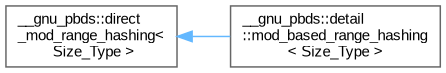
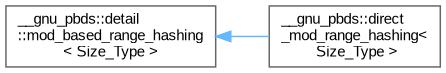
edge "__gnu_pbds::detail ::mod_based_range_hashing < Size_Type >" -> "__gnu_pbds::direct _mod_range_hashing< Size_Type >": reversed
